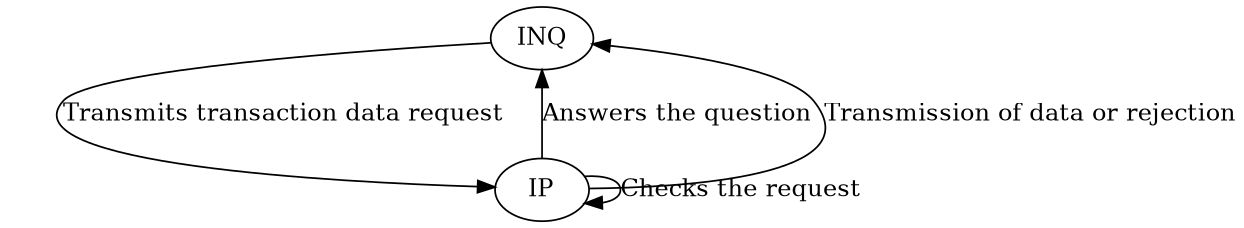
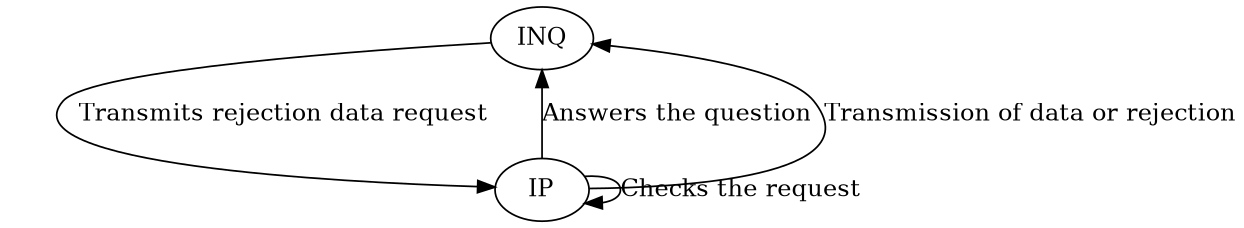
edge "INQ" -> "IP": label "Transmits transaction data request" -> "Transmits rejection data request"
